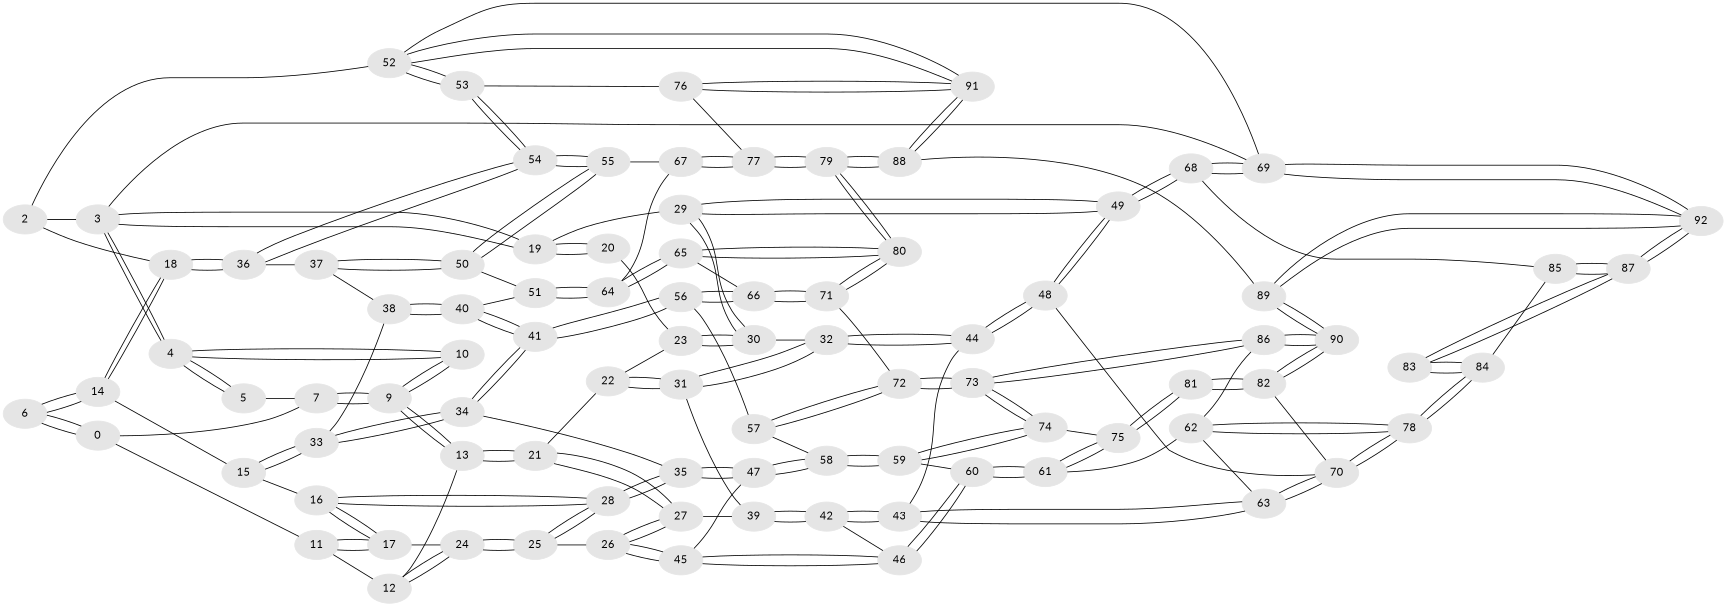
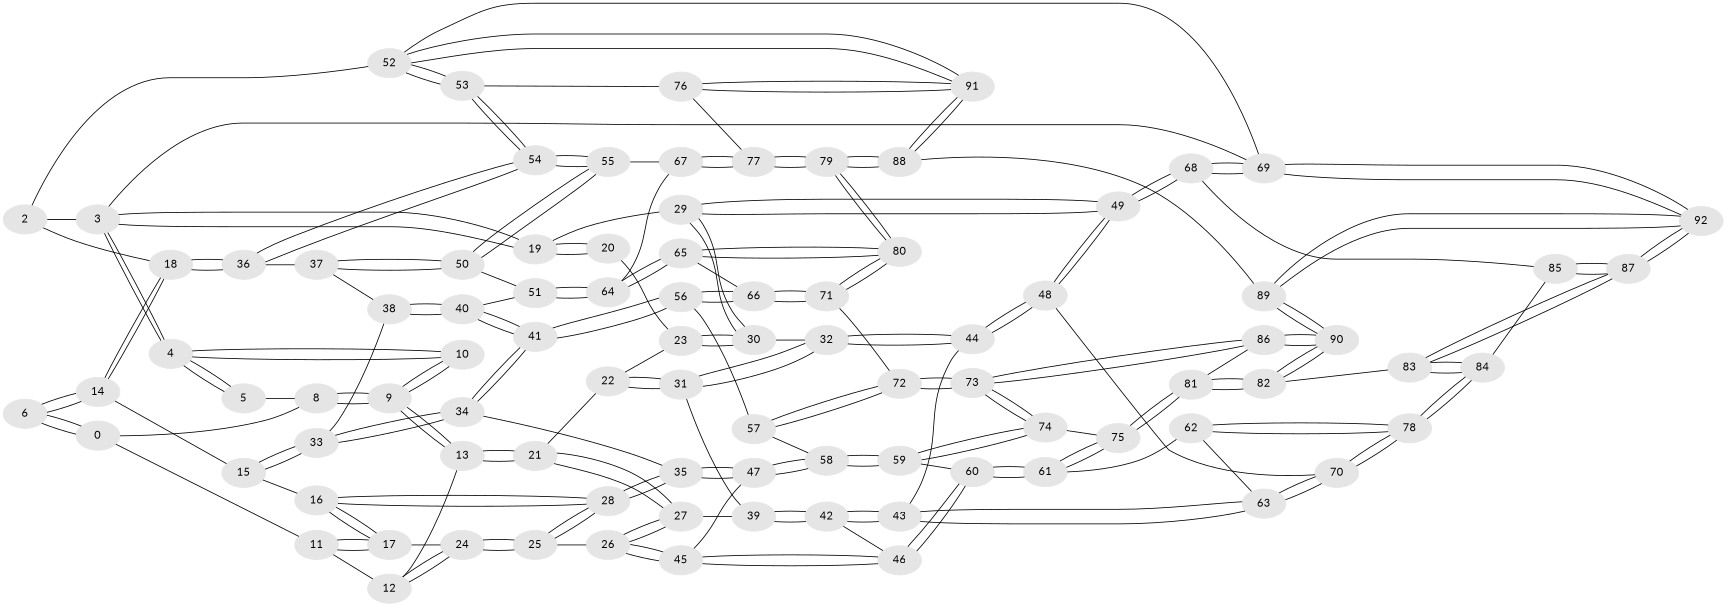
edge "86" -- "62": now "86" -- "81"
node "7": label "7" -> "8"
edge "82" -- "70": now "82" -- "83"
